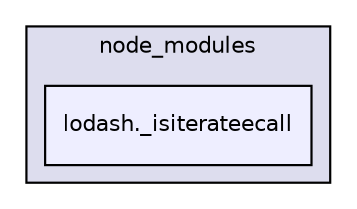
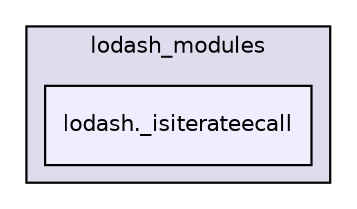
cluster "node_modules": label "node_modules" -> "lodash_modules"
